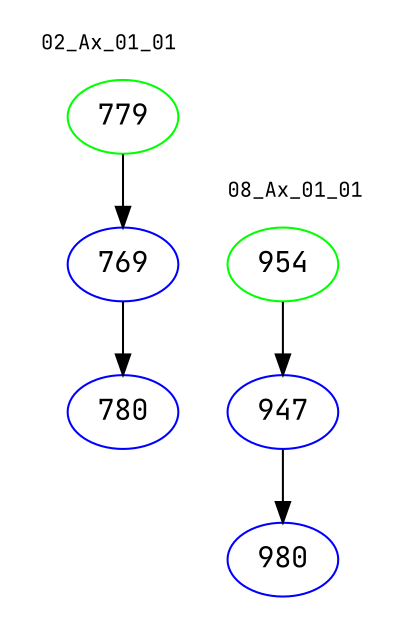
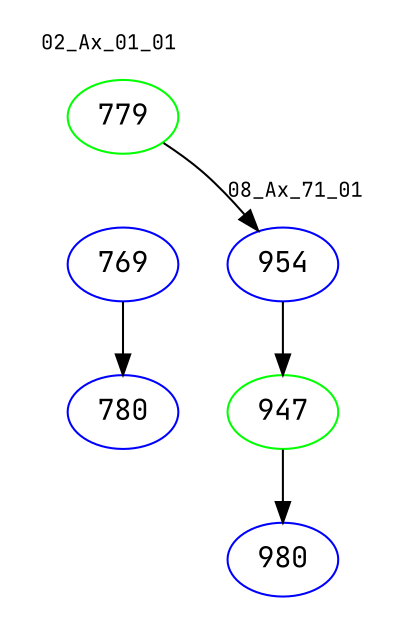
edge "779" -> "769": now "779" -> "954"
cluster "08_Ax_01_01": label "08_Ax_01_01" -> "08_Ax_71_01"
node "954": color green -> blue
node "947": color blue -> green
